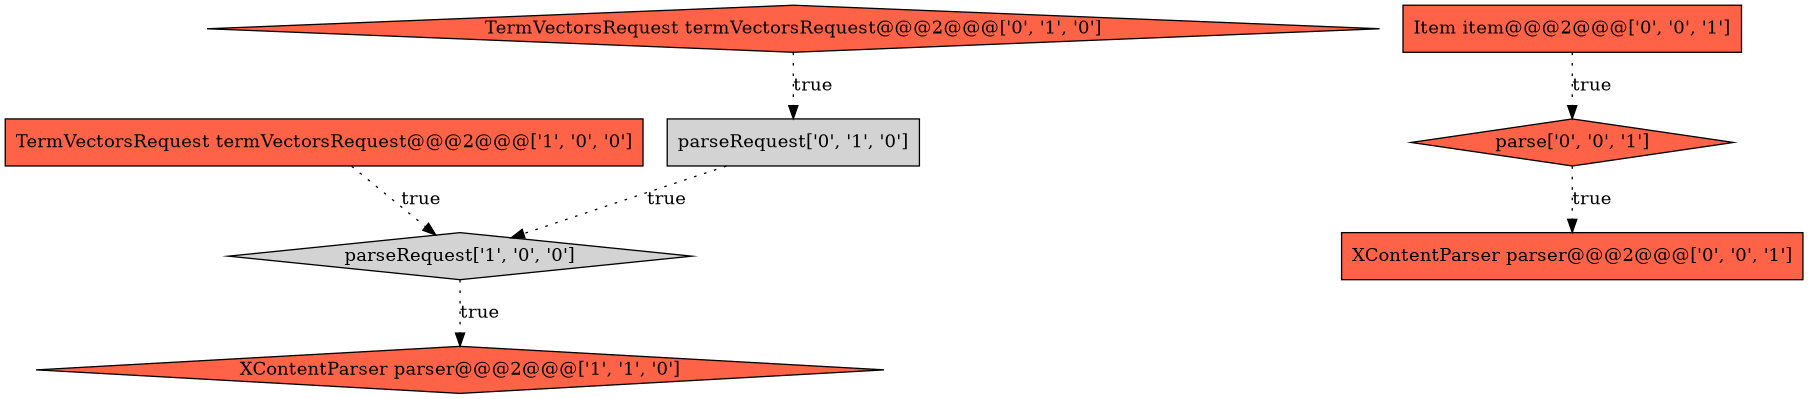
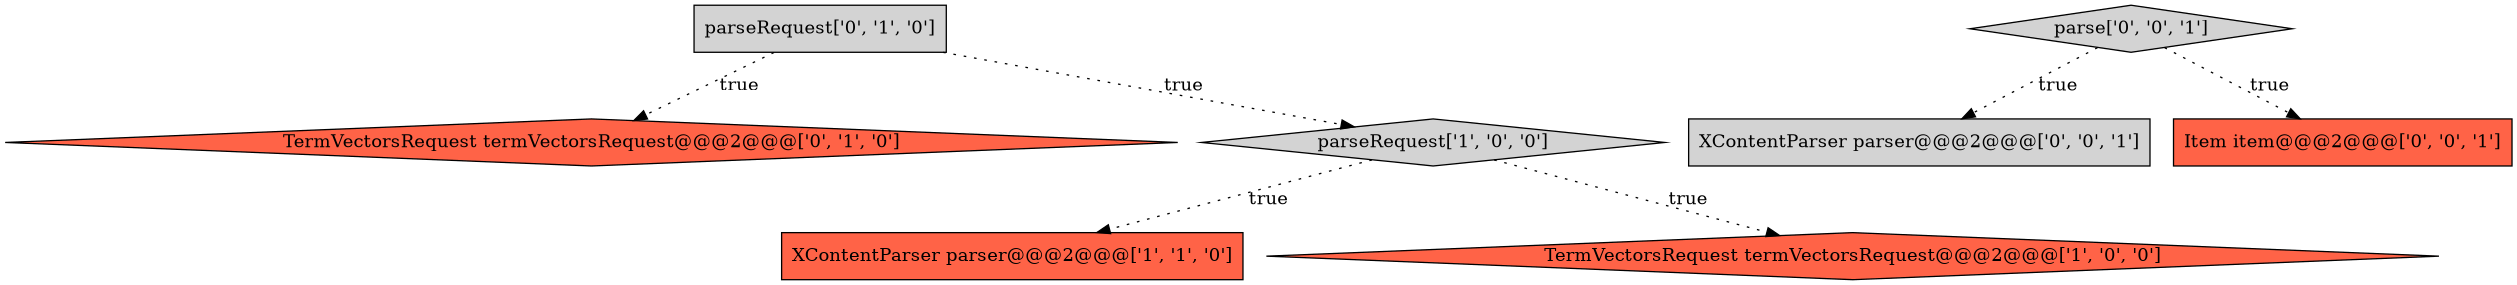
edge "TermVectorsRequest termVectorsRequest@@@2@@@['0', '1', '0']" -> "parseRequest['0', '1', '0']": reversed
edge "Item item@@@2@@@['0', '0', '1']" -> "parse['0', '0', '1']": reversed
node "TermVectorsRequest termVectorsRequest@@@2@@@['1', '0', '0']": shape box -> diamond
node "parse['0', '0', '1']": fillcolor tomato -> lightgray
edge "TermVectorsRequest termVectorsRequest@@@2@@@['1', '0', '0']" -> "parseRequest['1', '0', '0']": reversed
node "XContentParser parser@@@2@@@['0', '0', '1']": fillcolor tomato -> lightgray
node "XContentParser parser@@@2@@@['1', '1', '0']": shape diamond -> box
